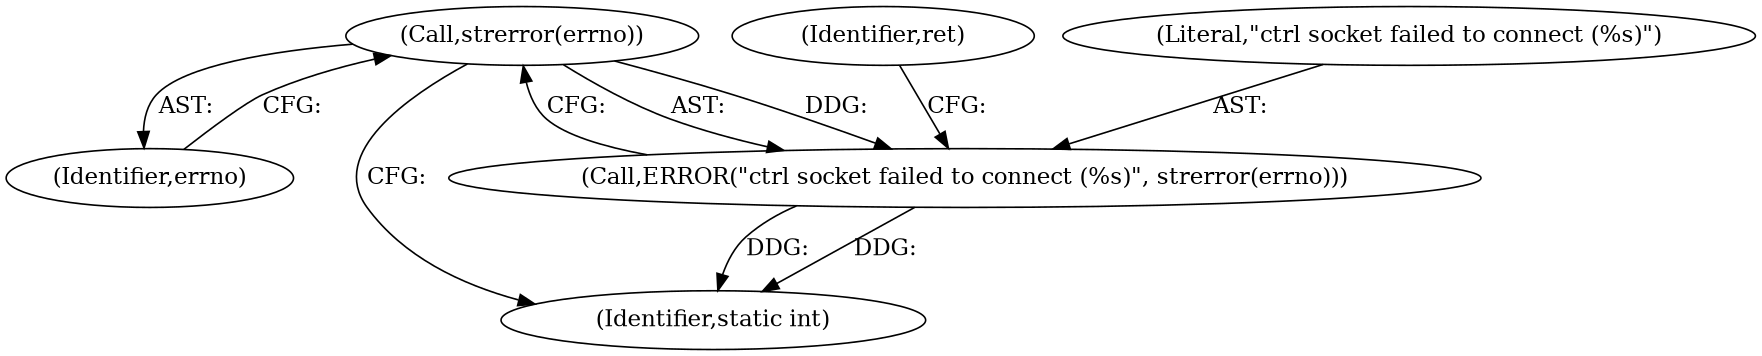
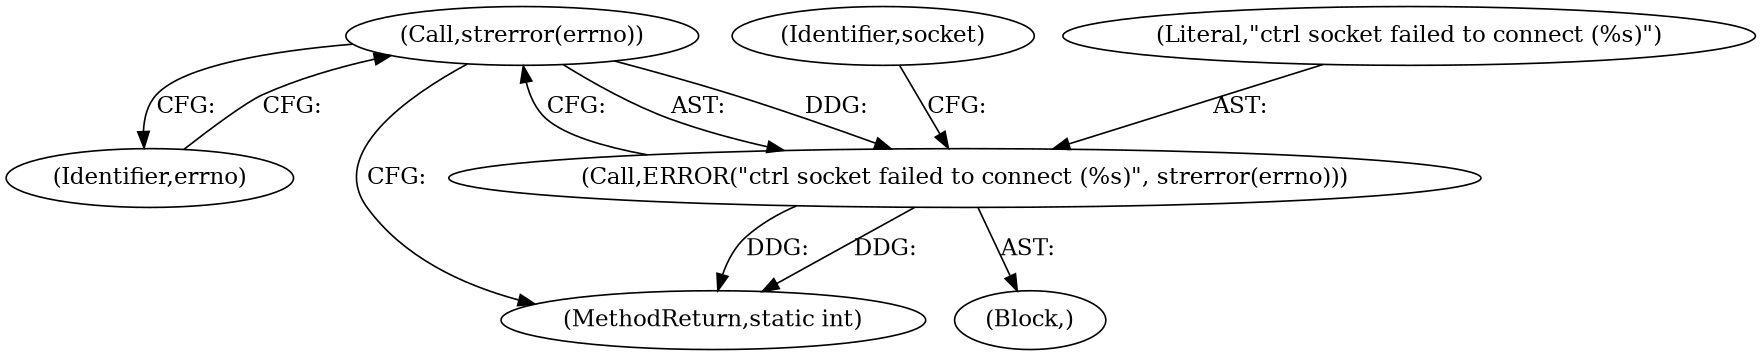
node "(Identifier,ret)": label "(Identifier,ret)" -> "(Identifier,socket)"
edge "(Call,strerror(errno))" -> "(Identifier,errno)": label "AST: " -> "CFG: "
node "(Identifier,static int)": label "(Identifier,static int)" -> "(MethodReturn,static int)"
node "(Block,)": added
